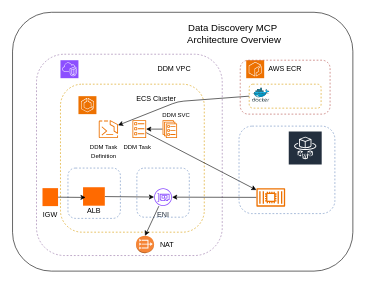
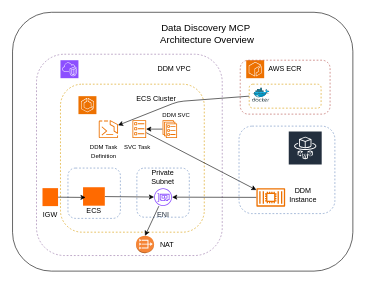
node "Data Discovery MCP Architecture Overview": moved (234, 33) -> (207, 33)
node "DDM Task": label "DDM Task" -> "SVC Task"
node "Private Subnet": added
node "DDM Instance": added
node "ALB": label "ALB" -> "ECS"
